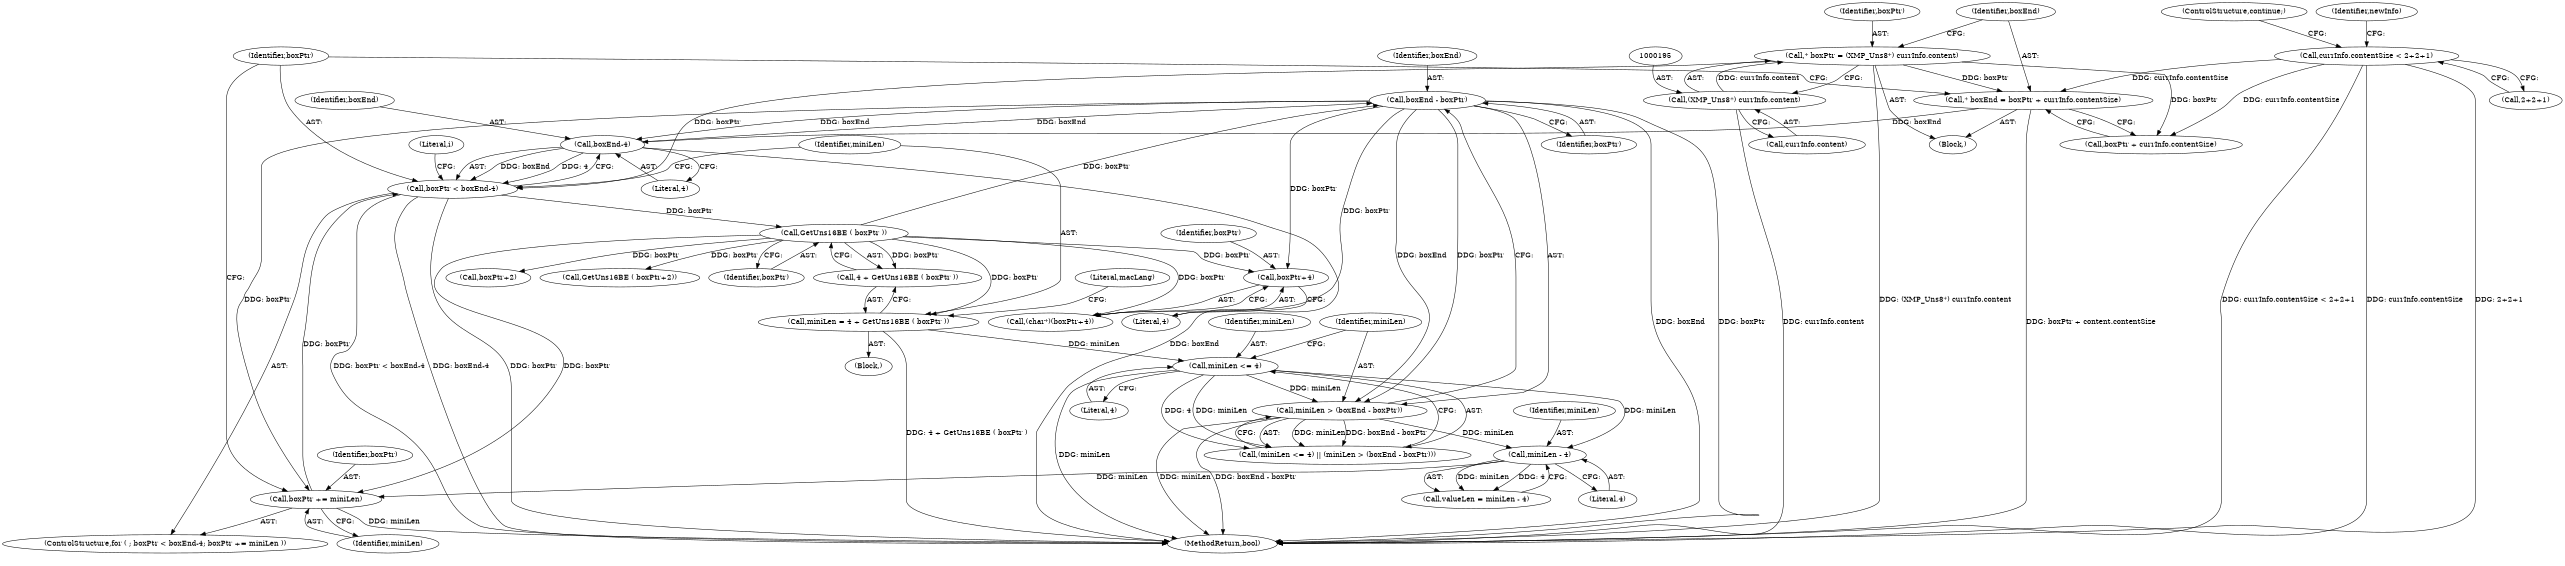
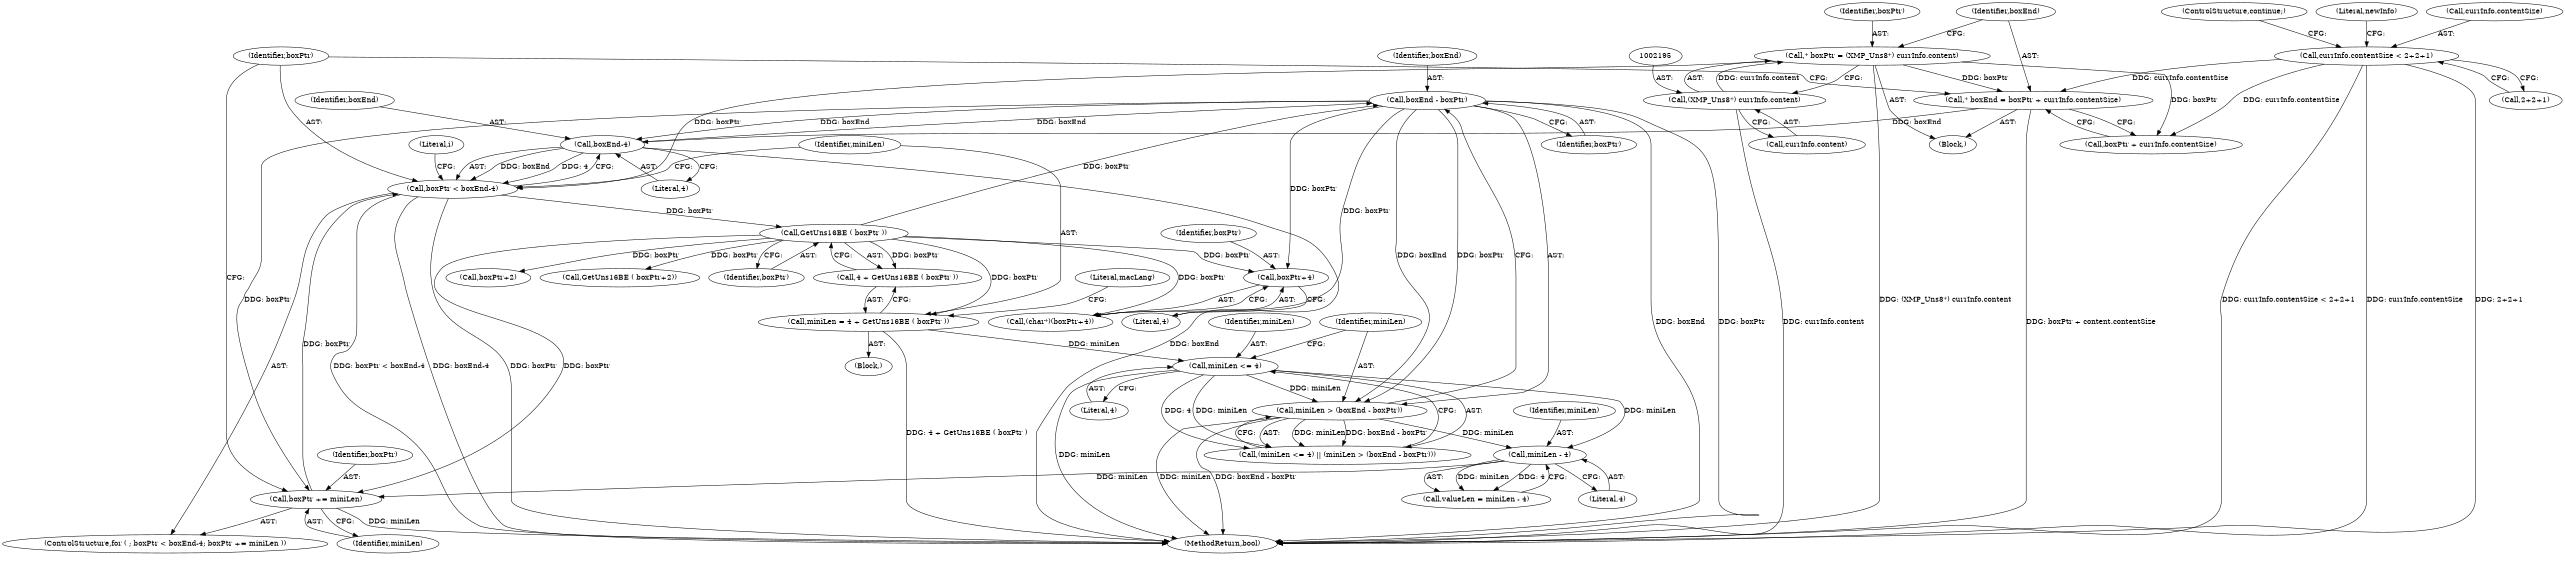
node "(Identifier,newInfo)": label "(Identifier,newInfo)" -> "(Literal,newInfo)"
node "(Call,currInfo.contentSize)": added
node "1000195": label "1000195" -> "1002195"
